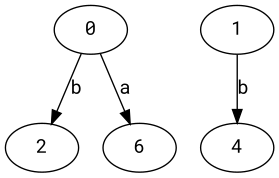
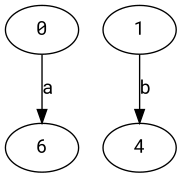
node "2": removed
